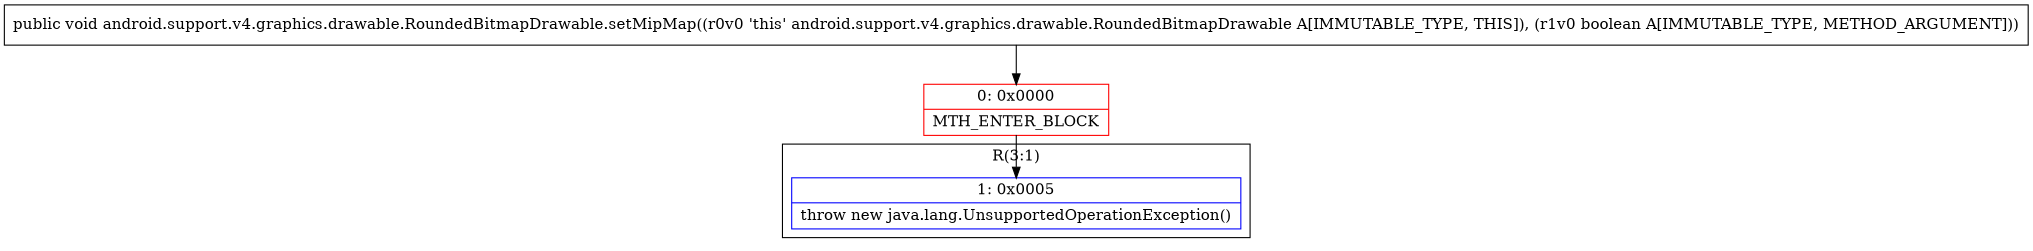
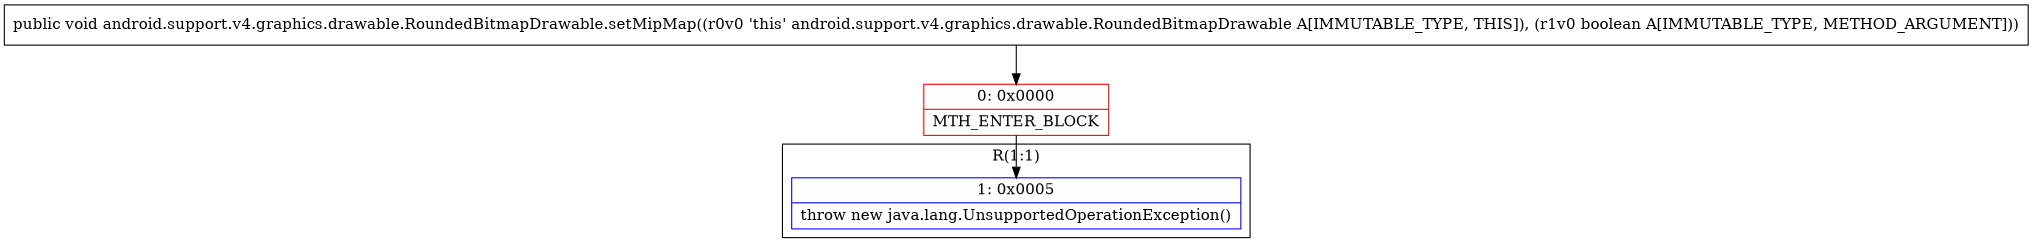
cluster "R(3:1)": label "R(3:1)" -> "R(1:1)"
